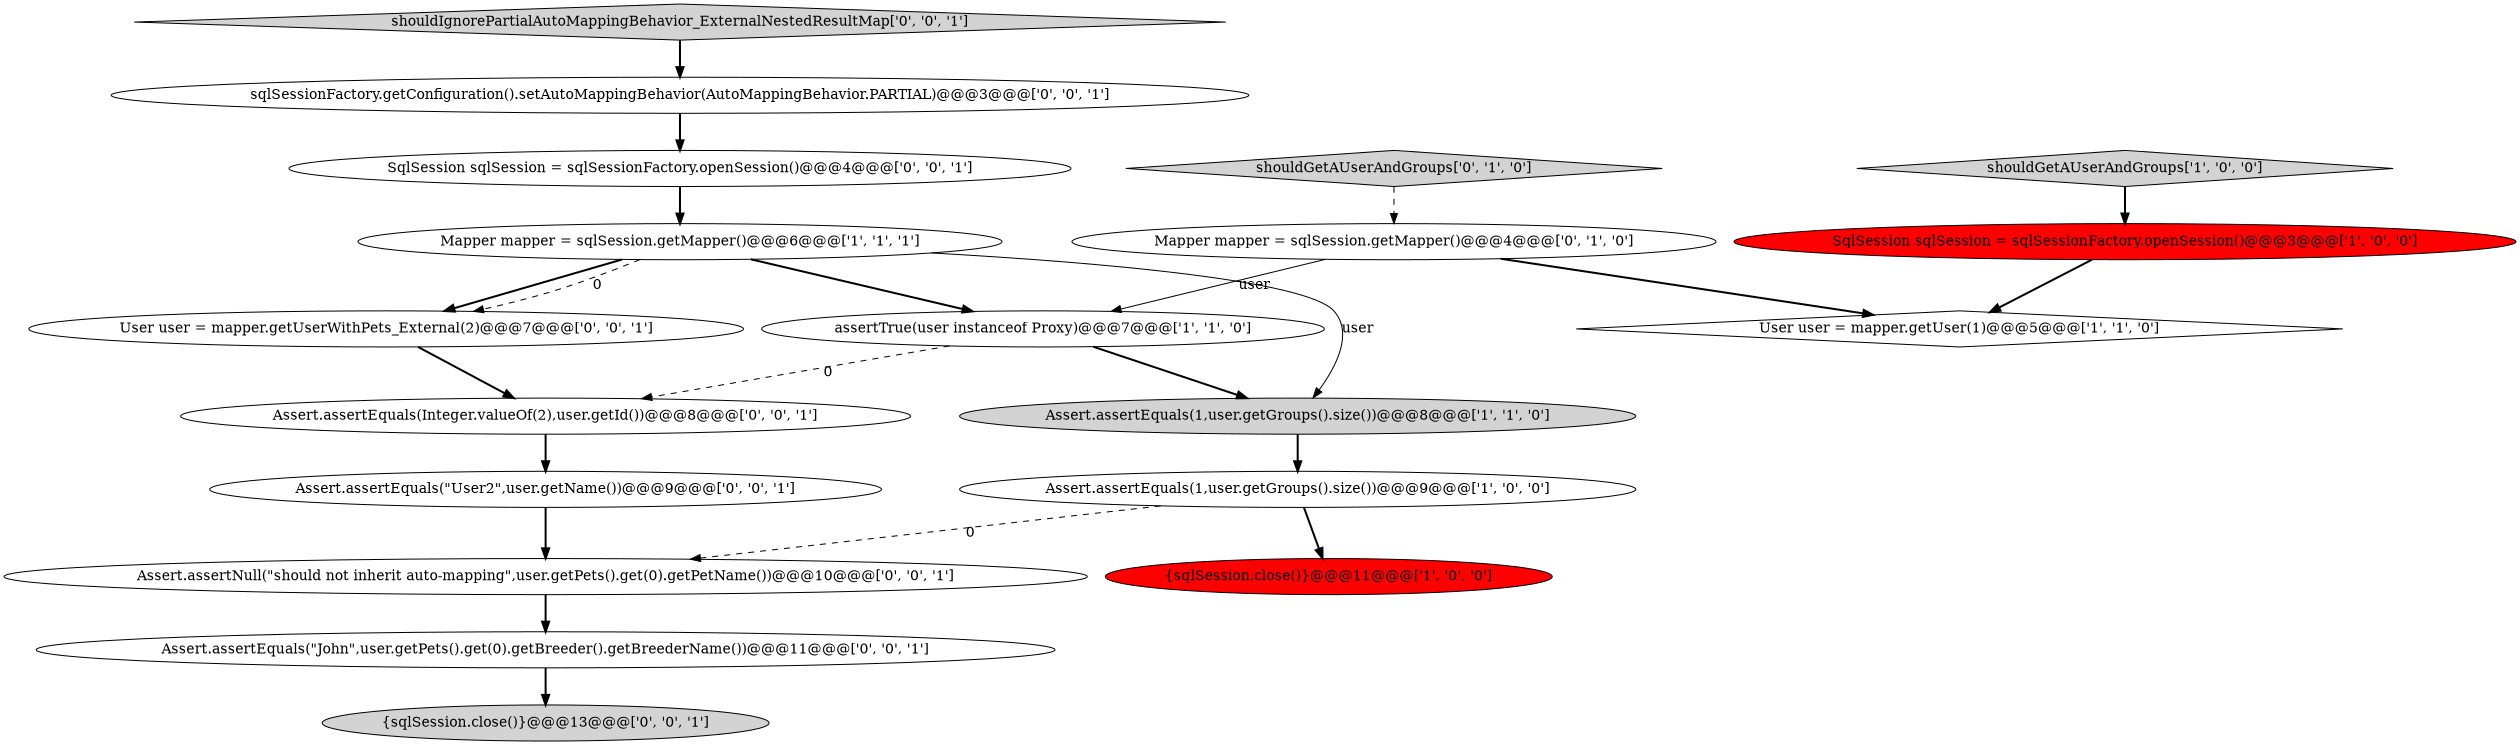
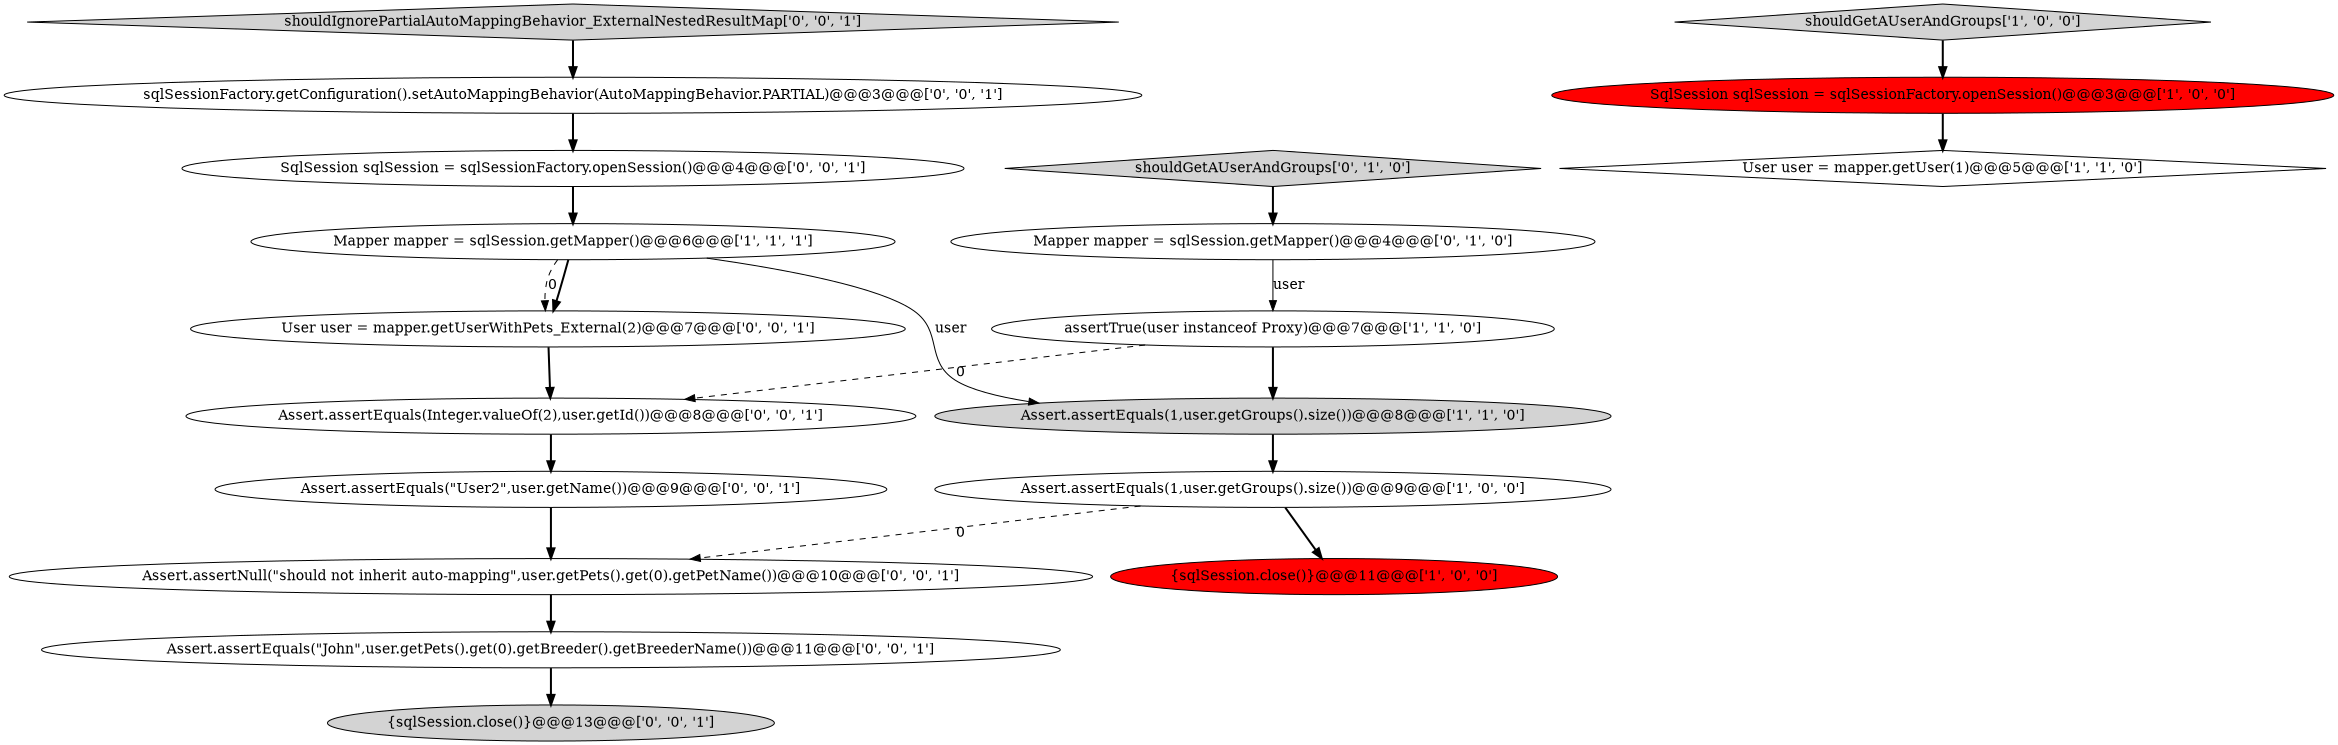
edge "shouldGetAUserAndGroups['0', '1', '0']" -> "Mapper mapper = sqlSession.getMapper()@@@4@@@['0', '1', '0']": style dashed -> bold
edge "Mapper mapper = sqlSession.getMapper()@@@6@@@['1', '1', '1']" -> "assertTrue(user instanceof Proxy)@@@7@@@['1', '1', '0']": removed
edge "Mapper mapper = sqlSession.getMapper()@@@4@@@['0', '1', '0']" -> "User user = mapper.getUser(1)@@@5@@@['1', '1', '0']": removed
